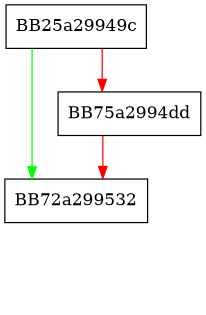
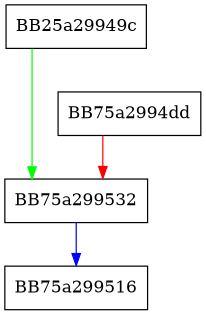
edge "BB25a29949c" -> "BB75a2994dd": removed
node "BB72a299532": label "BB72a299532" -> "BB75a299532"
node "BB75a299516": added
